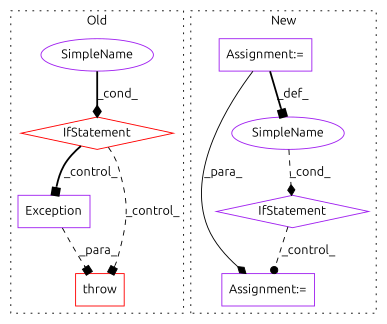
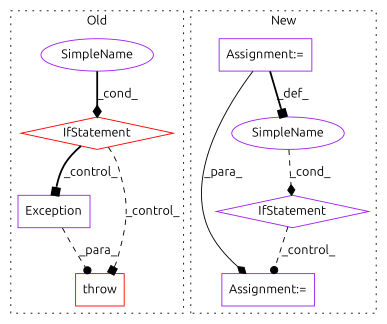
edge "Exception" -> "throw": arrowhead box -> dot
